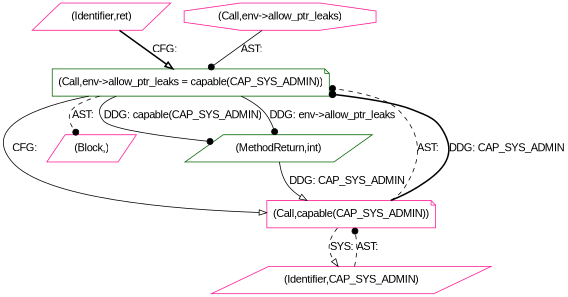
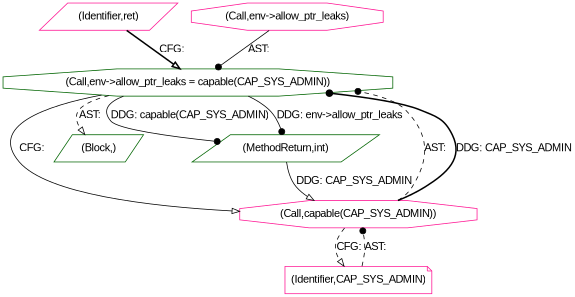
node "(Call,env->allow_ptr_leaks = capable(CAP_SYS_ADMIN))": shape note -> octagon
edge "(Call,env->allow_ptr_leaks = capable(CAP_SYS_ADMIN))" -> "(Block,)": arrowhead dot -> onormal
node "(Block,)": color deeppink -> darkgreen
node "(Call,capable(CAP_SYS_ADMIN))": shape note -> octagon
edge "(Call,capable(CAP_SYS_ADMIN))" -> "(Identifier,CAP_SYS_ADMIN)": label "SYS: " -> "CFG: "
node "(Identifier,CAP_SYS_ADMIN)": shape parallelogram -> note
